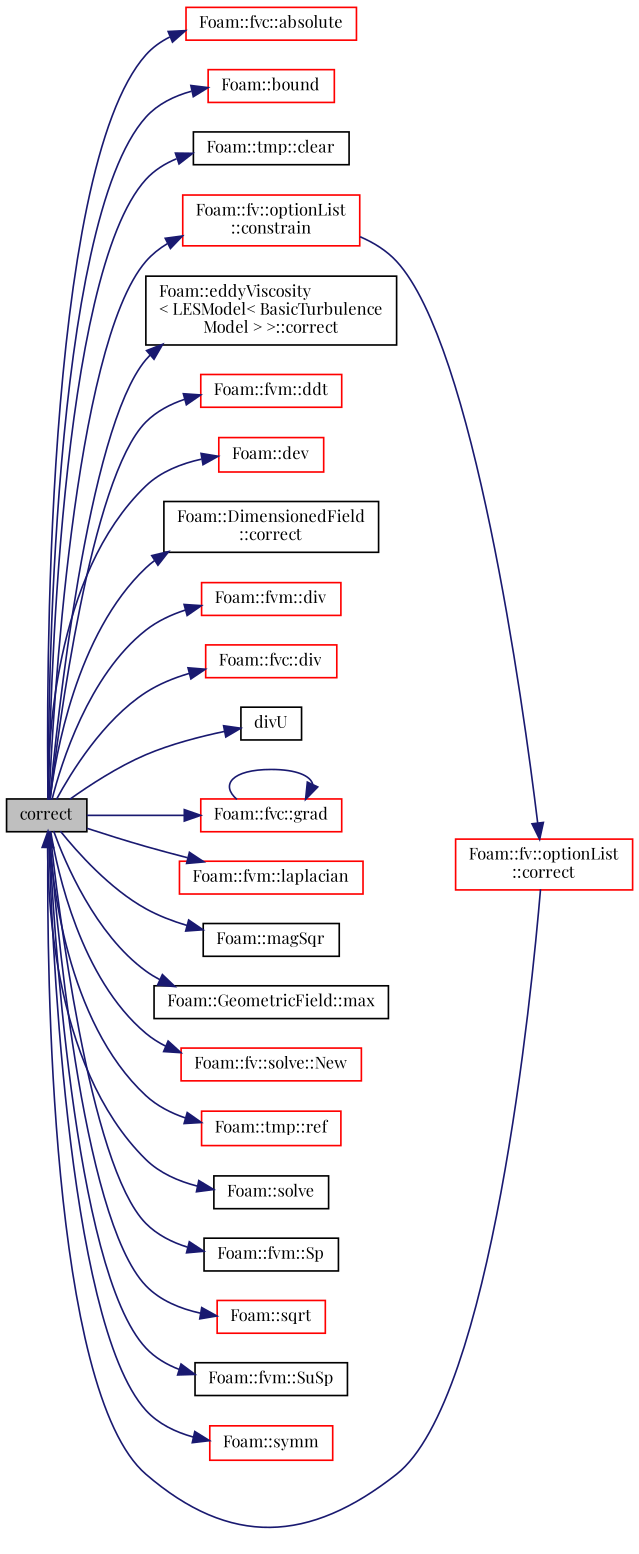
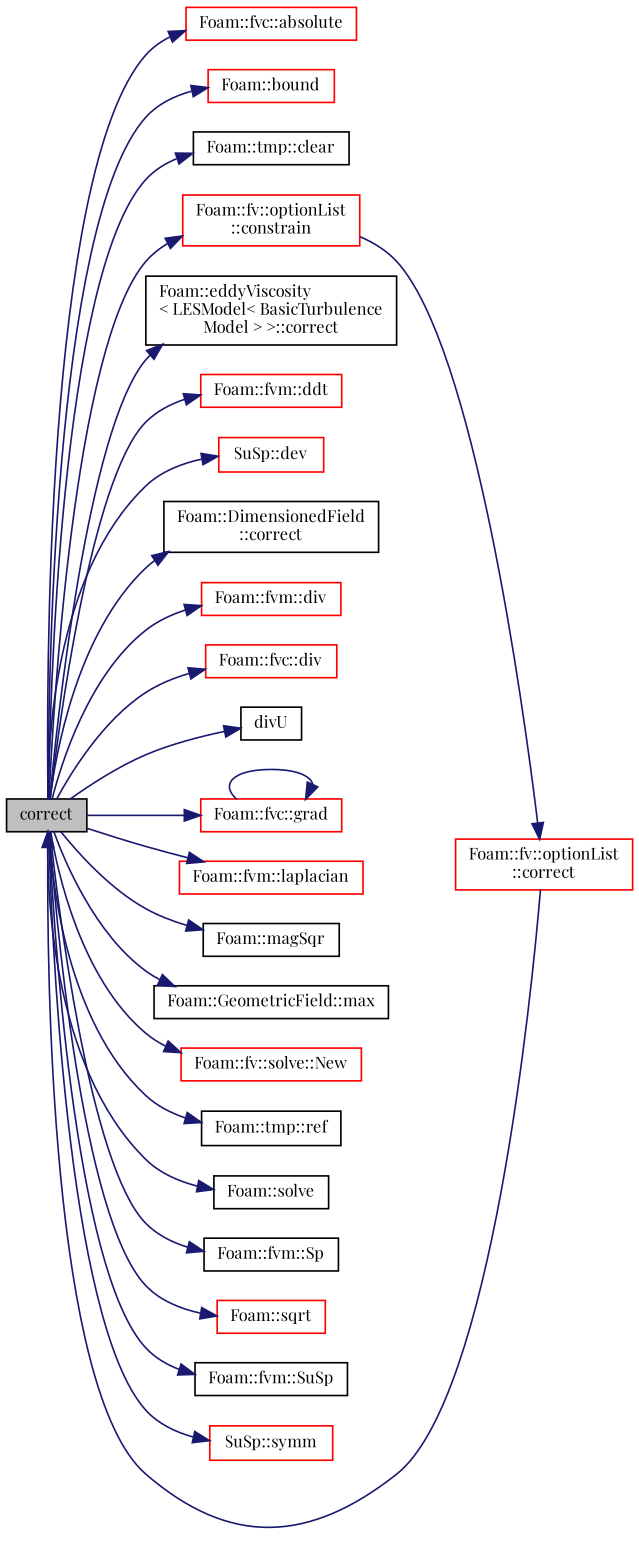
node "Foam::dev": label "Foam::dev" -> "SuSp::dev"
node "Foam::tmp::ref": color red -> black
node "Foam::symm": label "Foam::symm" -> "SuSp::symm"
